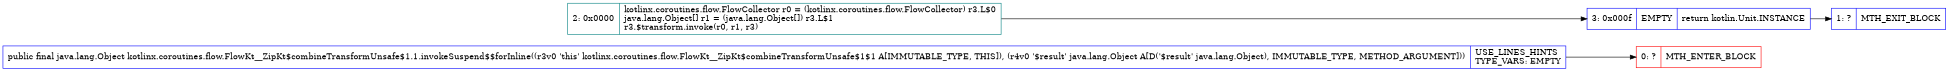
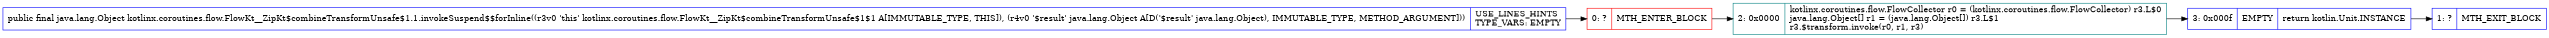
edge "0: ?" -> "2: 0x0000": added
